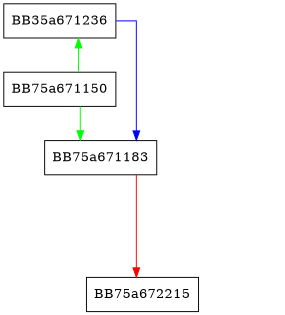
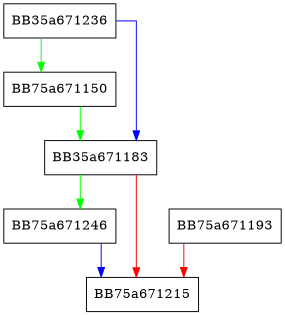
edge "BB75a671150" -> "BB35a671236": reversed
node "BB75a671183": label "BB75a671183" -> "BB35a671183"
node "BB75a671246": added
node "BB75a671193": added
node "BB75a672215": label "BB75a672215" -> "BB75a671215"
